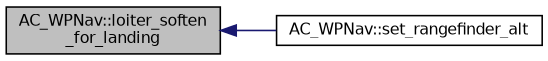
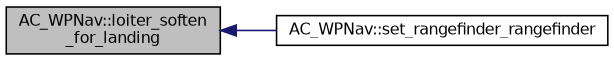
node "AC_WPNav::set_rangefinder_alt": label "AC_WPNav::set_rangefinder_alt" -> "AC_WPNav::set_rangefinder_rangefinder"
